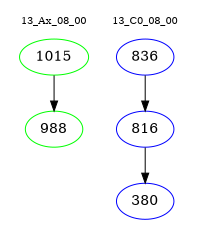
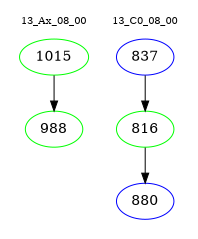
node "836": label "836" -> "837"
node "816": color blue -> green
node "380": label "380" -> "880"
